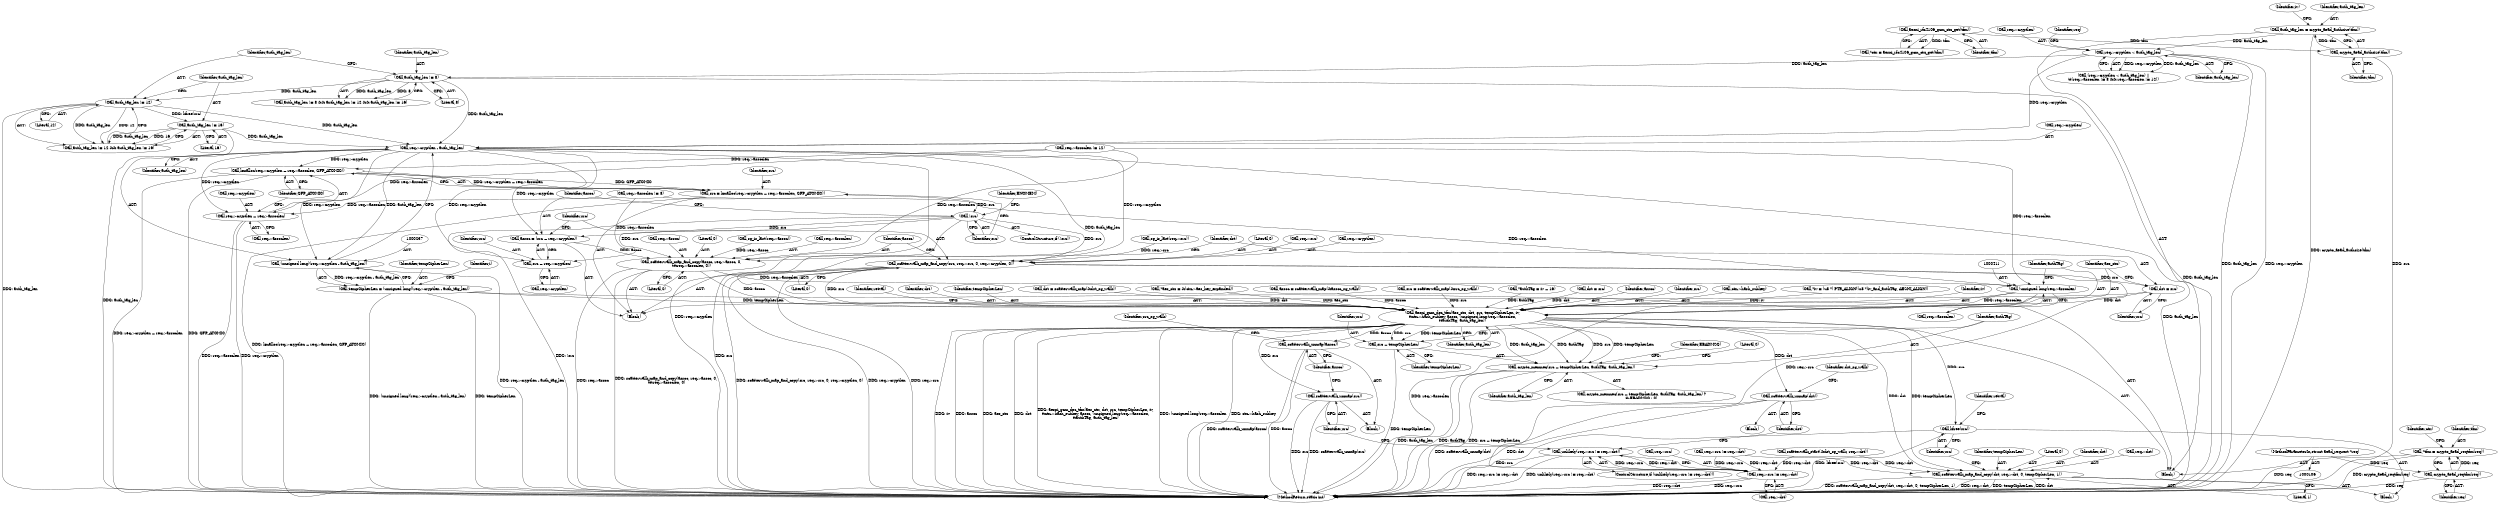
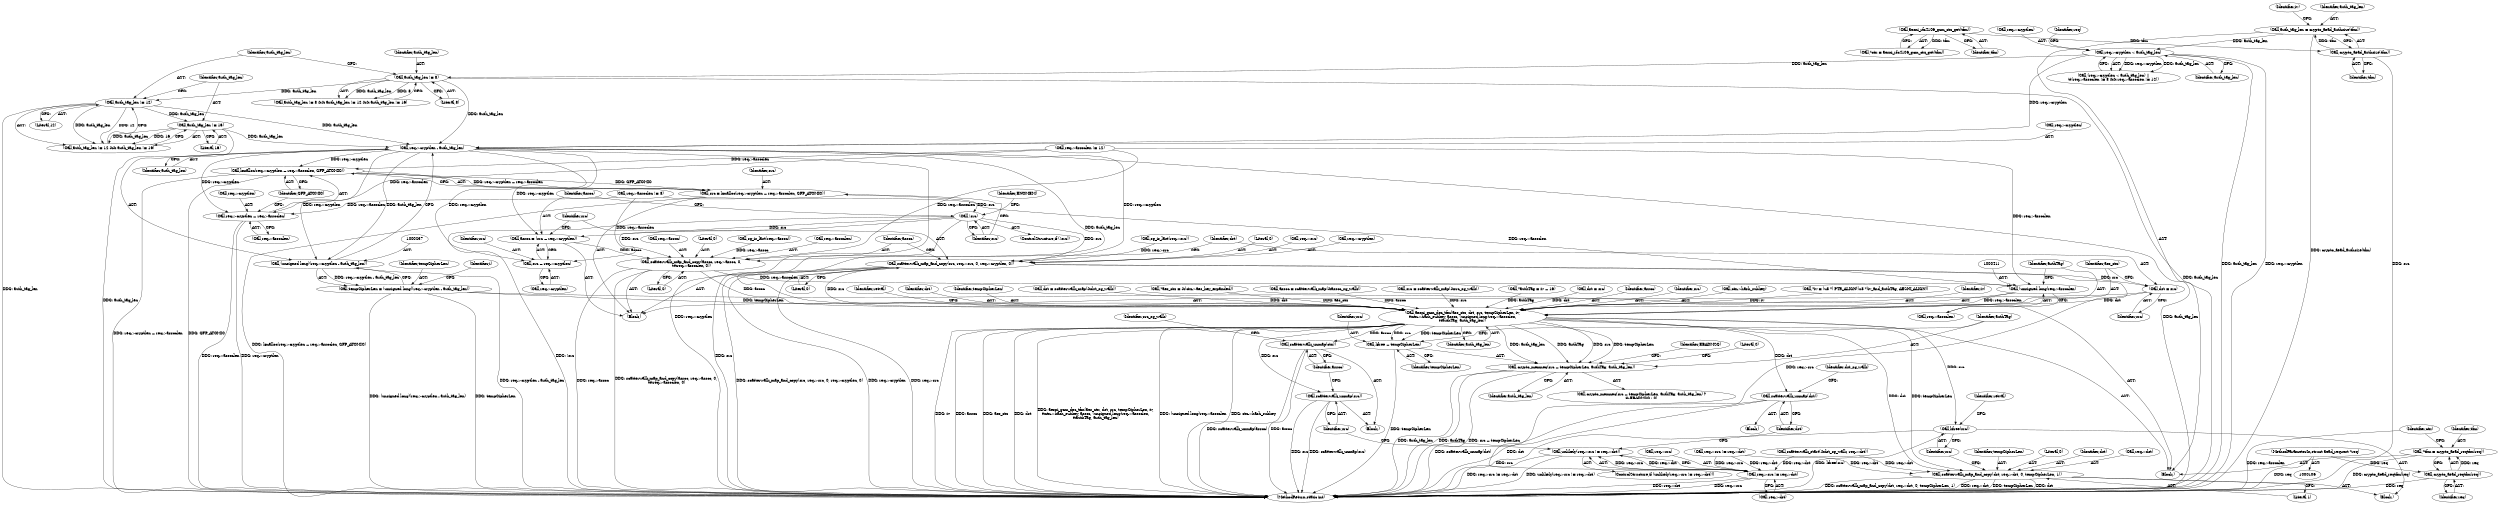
edge "(Call,auth_tag_len != 12)" -> "(Call,auth_tag_len != 16)": label "DDG: kfree(src)" -> "DDG: auth_tag_len"
edge "(Call,(unsigned long)req->assoclen)" -> "(MethodReturn,static int)": now "(Identifier,ctx)" -> "(MethodReturn,static int)"
node "(Call,scatterwalk_unmap(assoc))": label "(Call,scatterwalk_unmap(assoc))" -> "(Call,scatterwalk_unmap(ctx))"
node "(Call,src + tempCipherLen)": label "(Call,src + tempCipherLen)" -> "(Call,kfree + tempCipherLen)"
